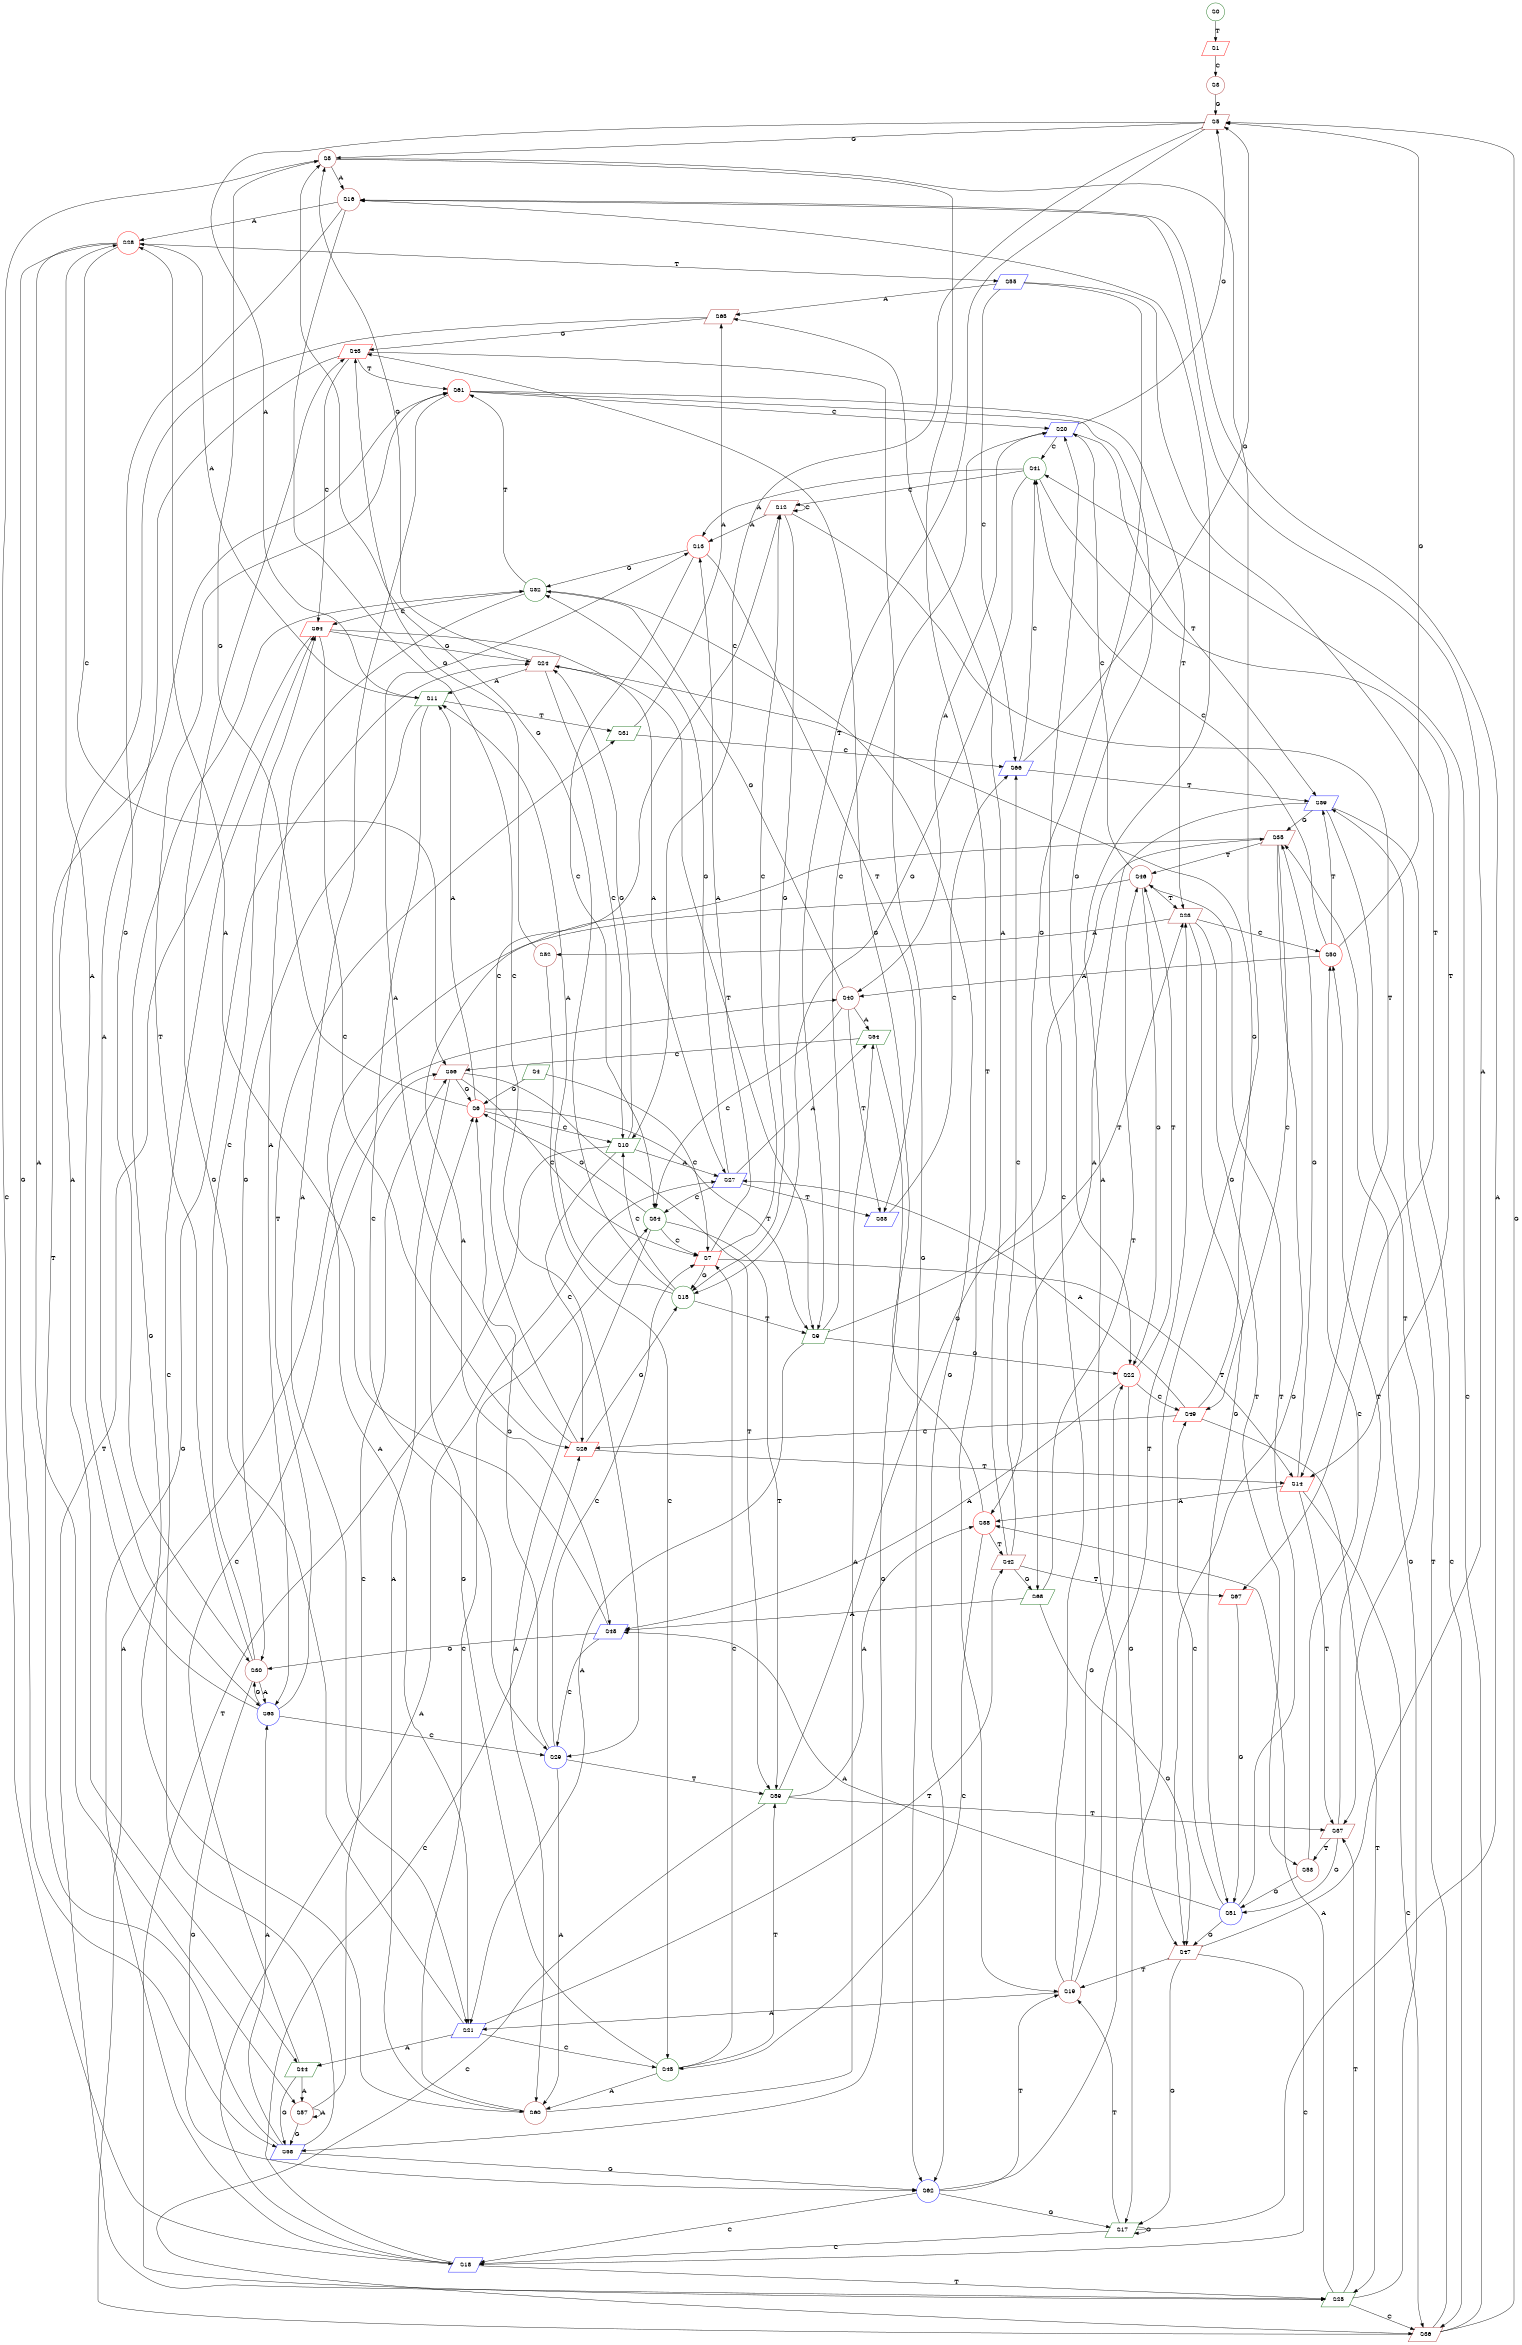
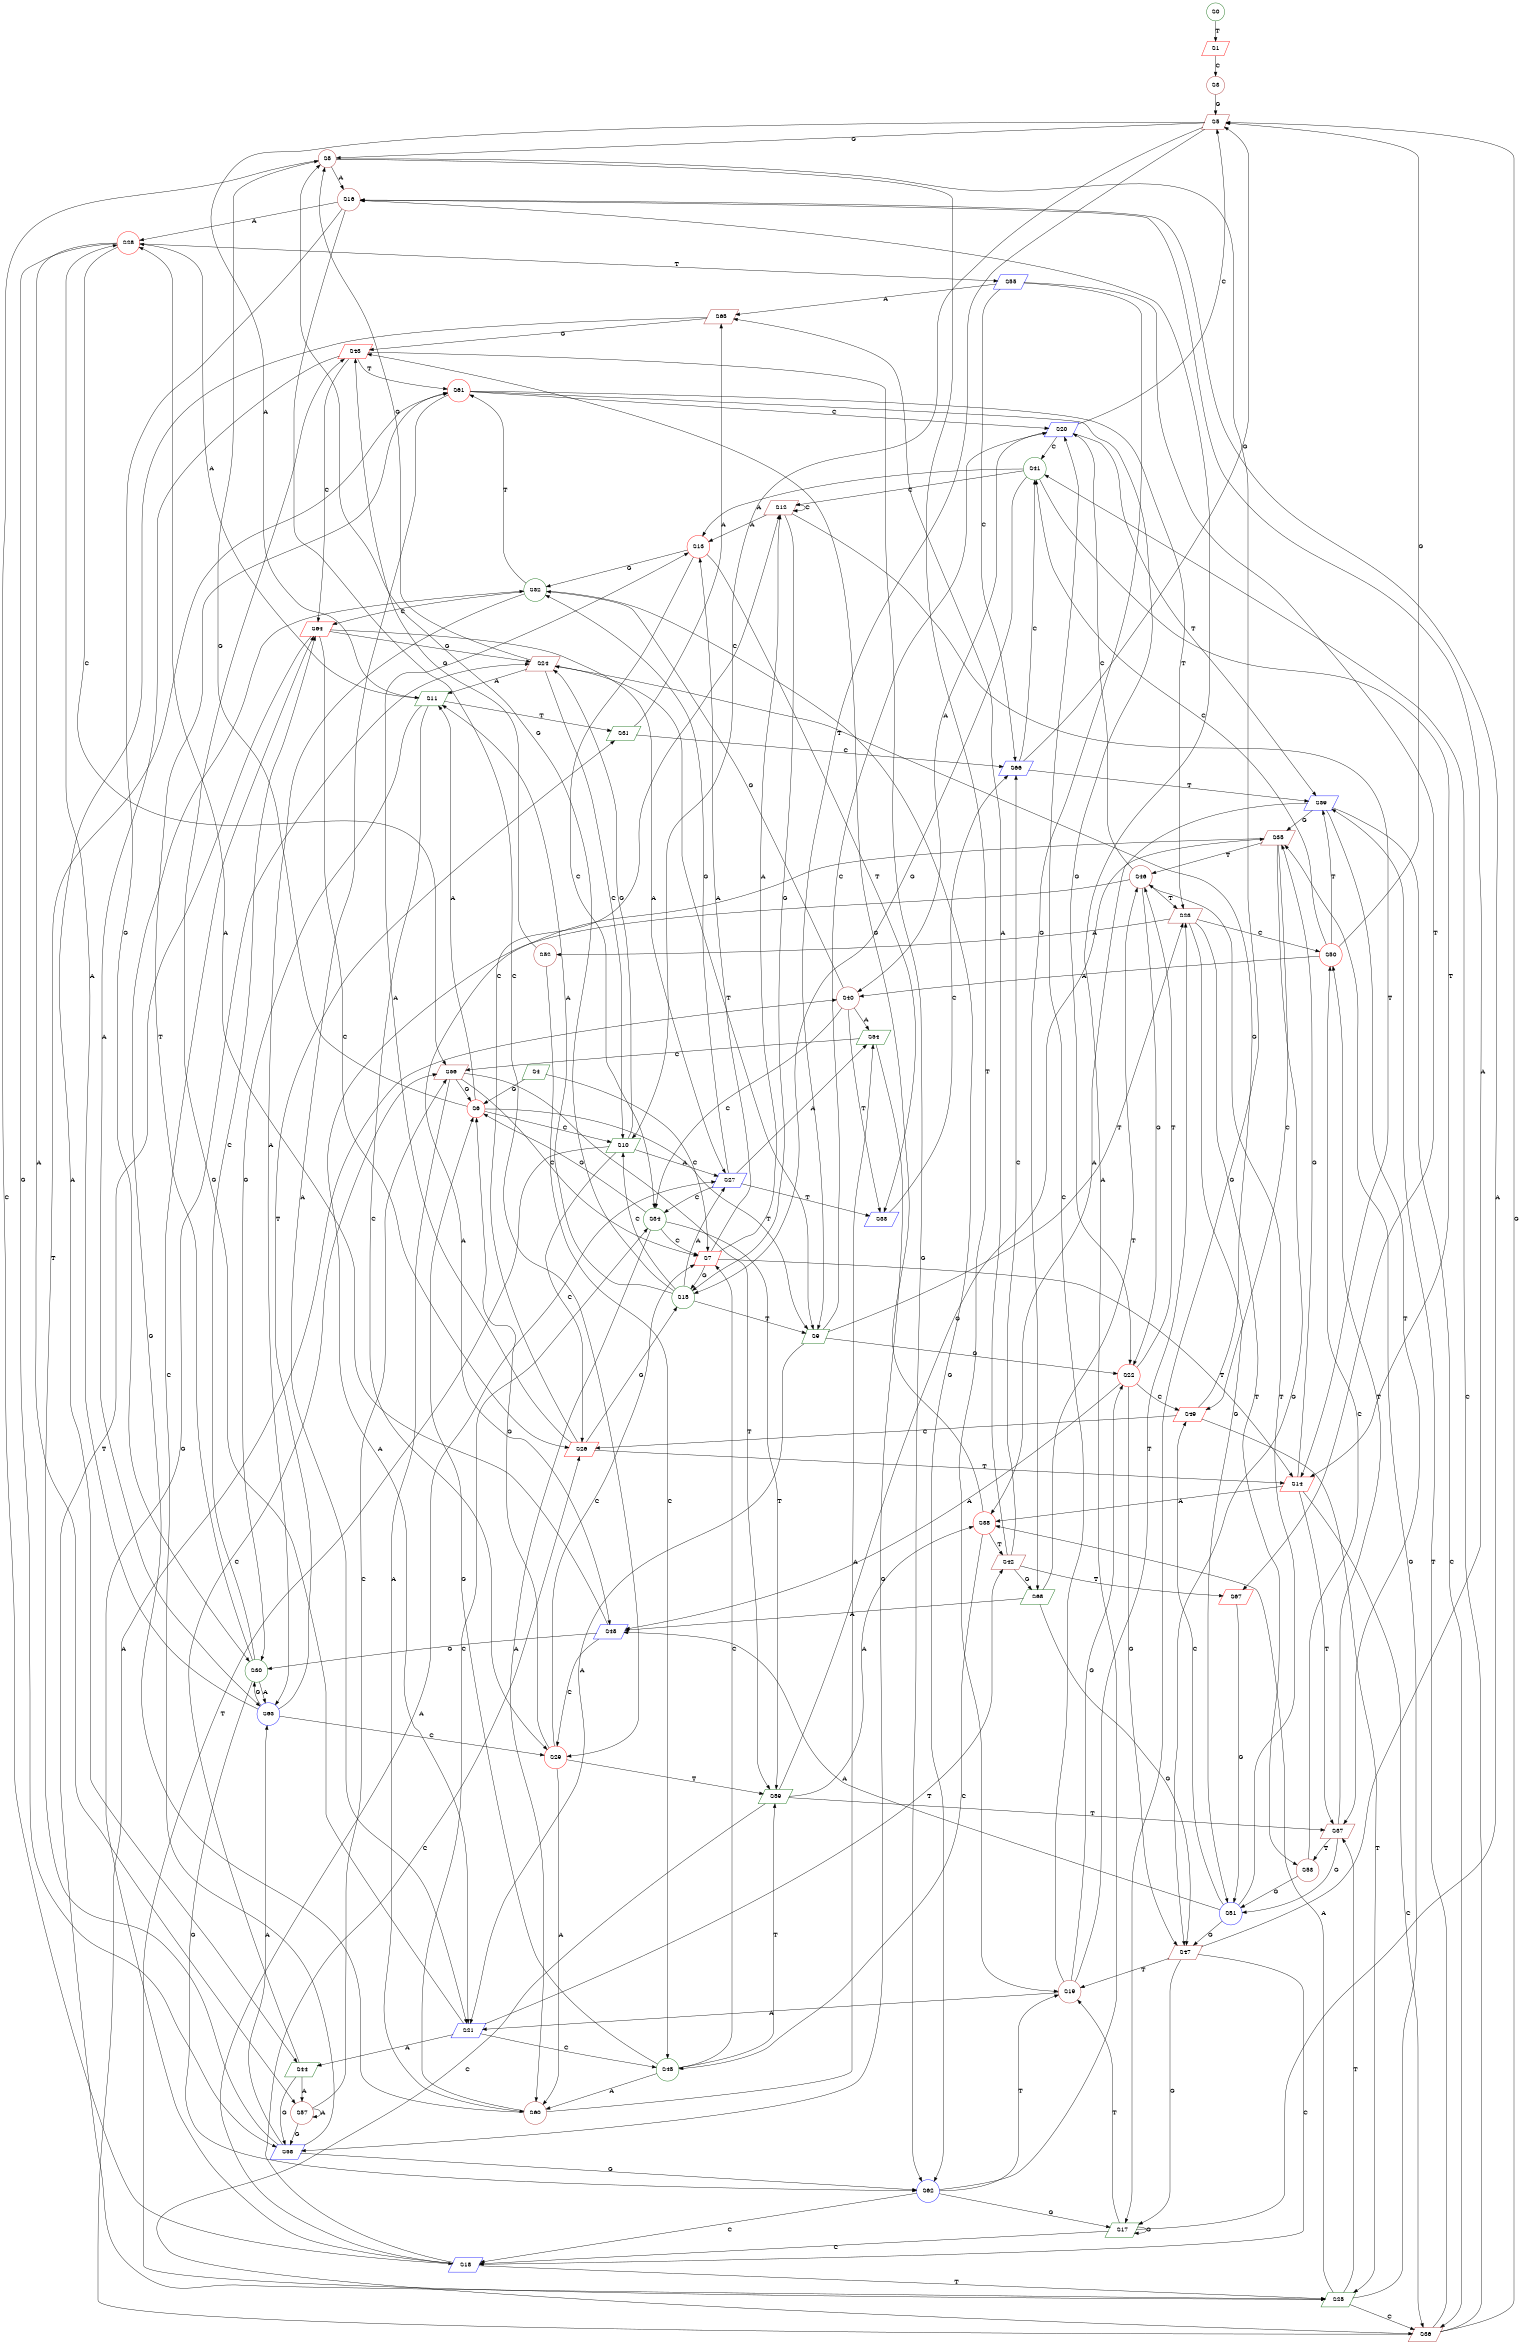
edge "S20" -> "S5": label "G" -> "C"
edge "S7" -> "S12": label "C" -> "A"
edge "S49" -> "S27": now "S15" -> "S27"
node "S30": color brown -> darkgreen
node "S29": color blue -> red
